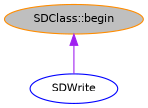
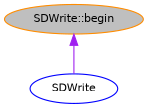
node "SDClass::begin": label "SDClass::begin" -> "SDWrite::begin"
